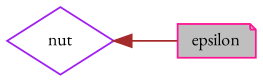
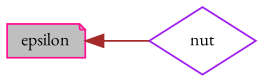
edge "epsilon" -> "nut": reversed
